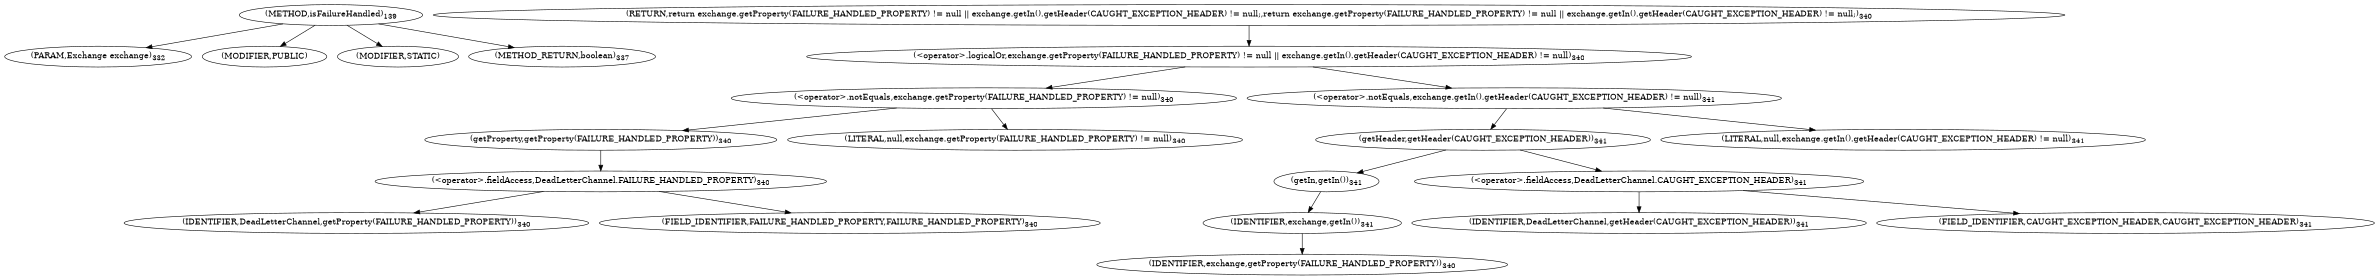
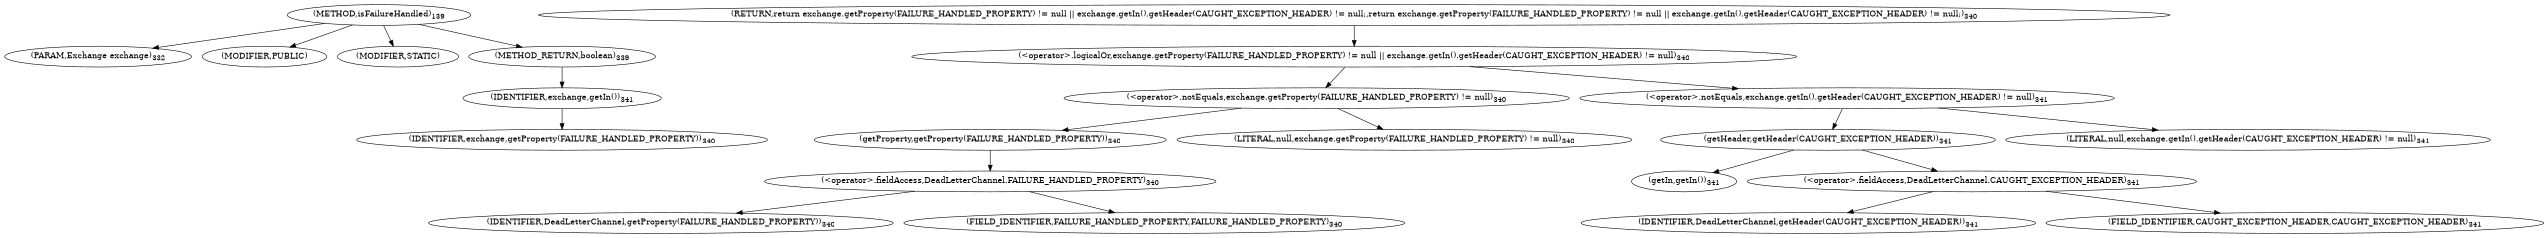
node "(METHOD_RETURN,boolean)": text "337" -> "339"
edge "(getIn,getIn())" -> "(IDENTIFIER,exchange,getIn())": now "(METHOD_RETURN,boolean)" -> "(IDENTIFIER,exchange,getIn())"
